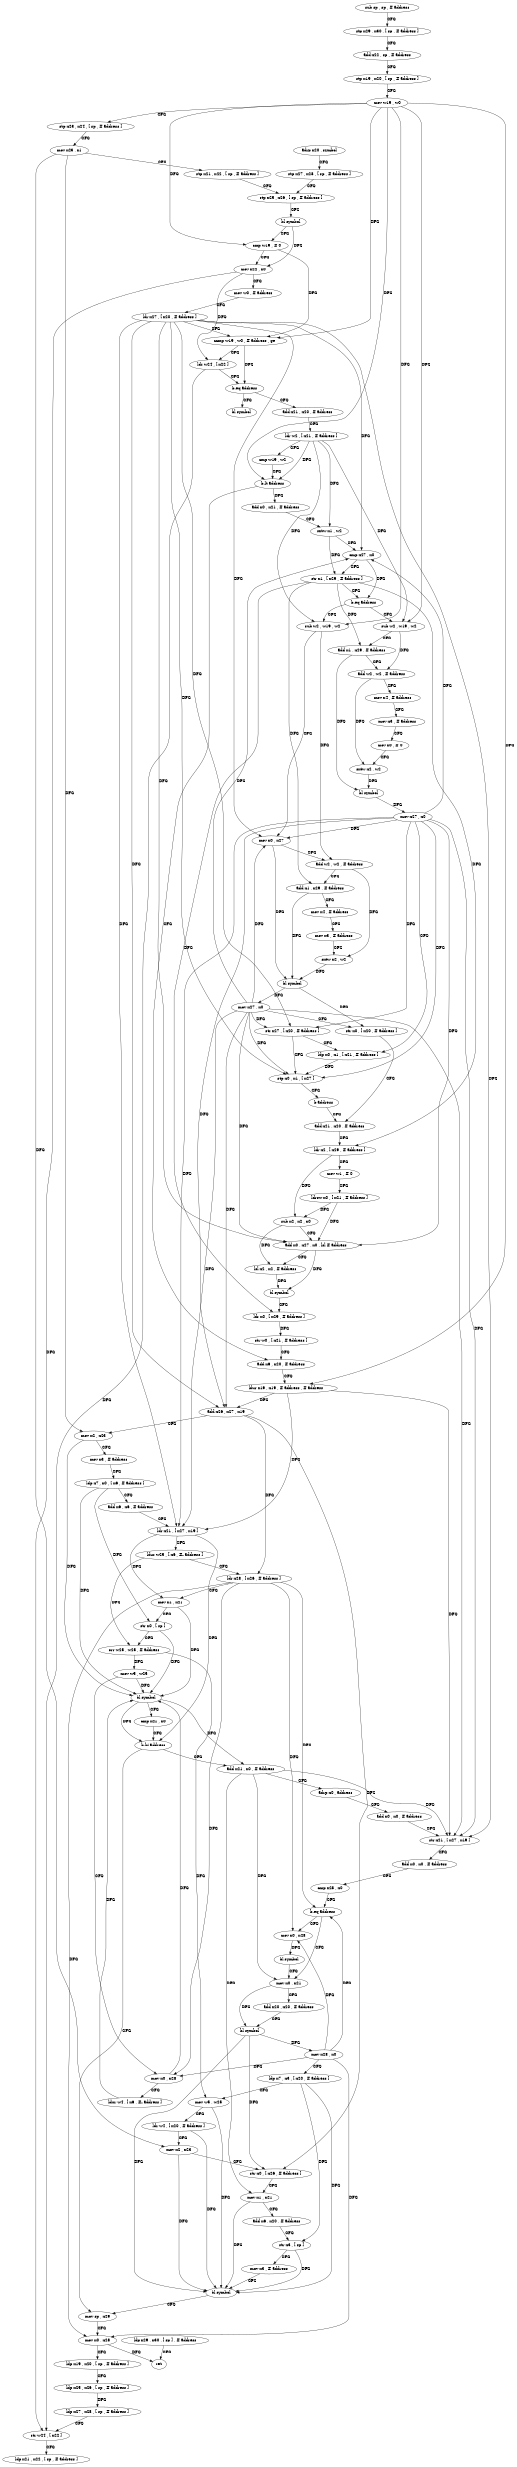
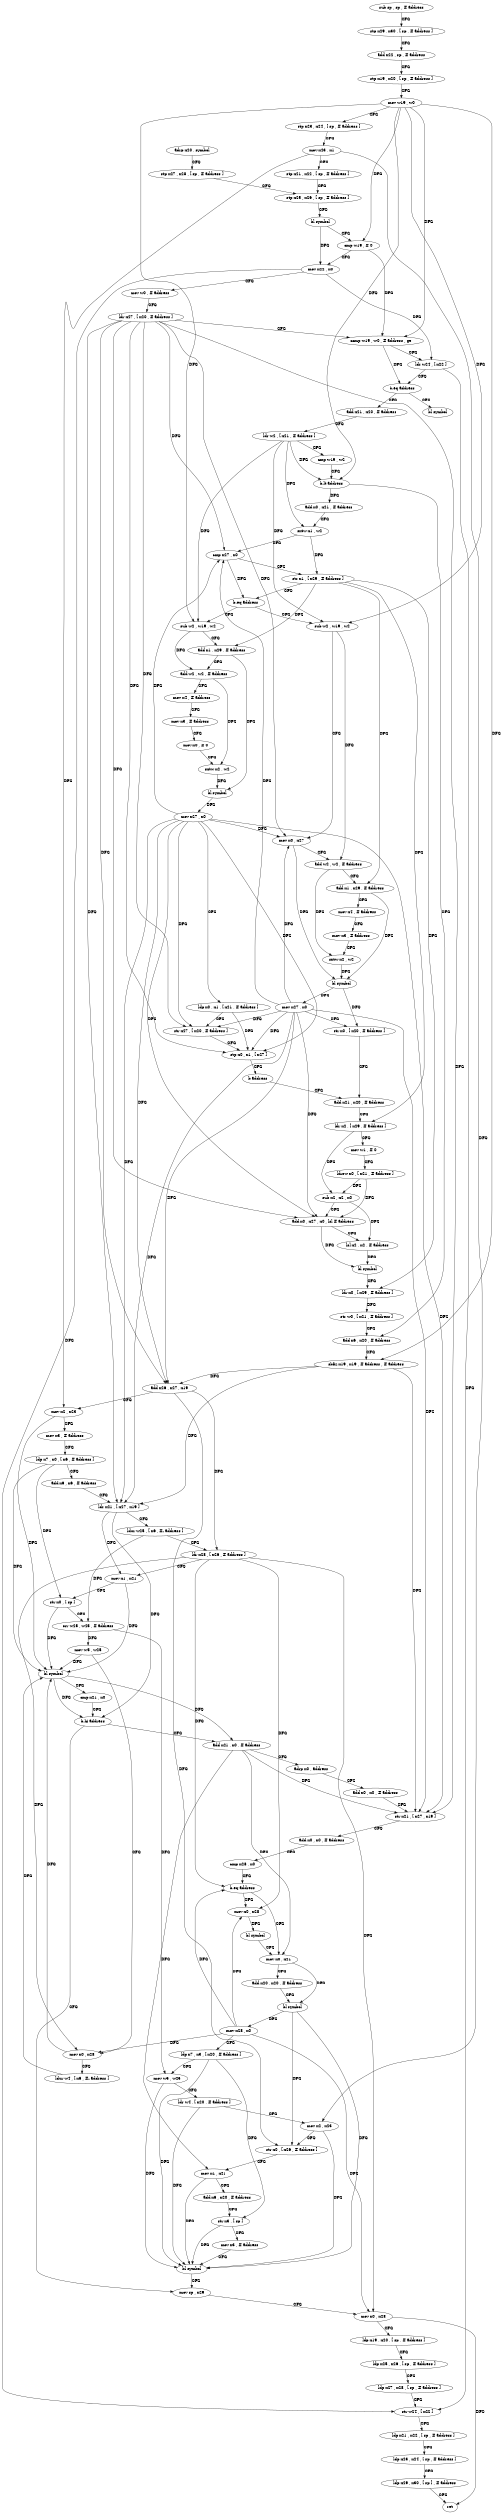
edge "str x27 , [ x20 , # address ]" -> "ldp x0 , x1 , [ x21 , # address ]": reversed
node "ldur x19 , x19 , # address , # address": label "ldur x19 , x19 , # address , # address" -> "sbfiz x19 , x19 , # address , # address"
edge "ldp x25 , x26 , [ sp , # address ]" -> "ldp x27 , x28 , [ sp , # address ]": label "DFG" -> "CFG"
node "ldp x23 , x24 , [ sp , # address ]": added
